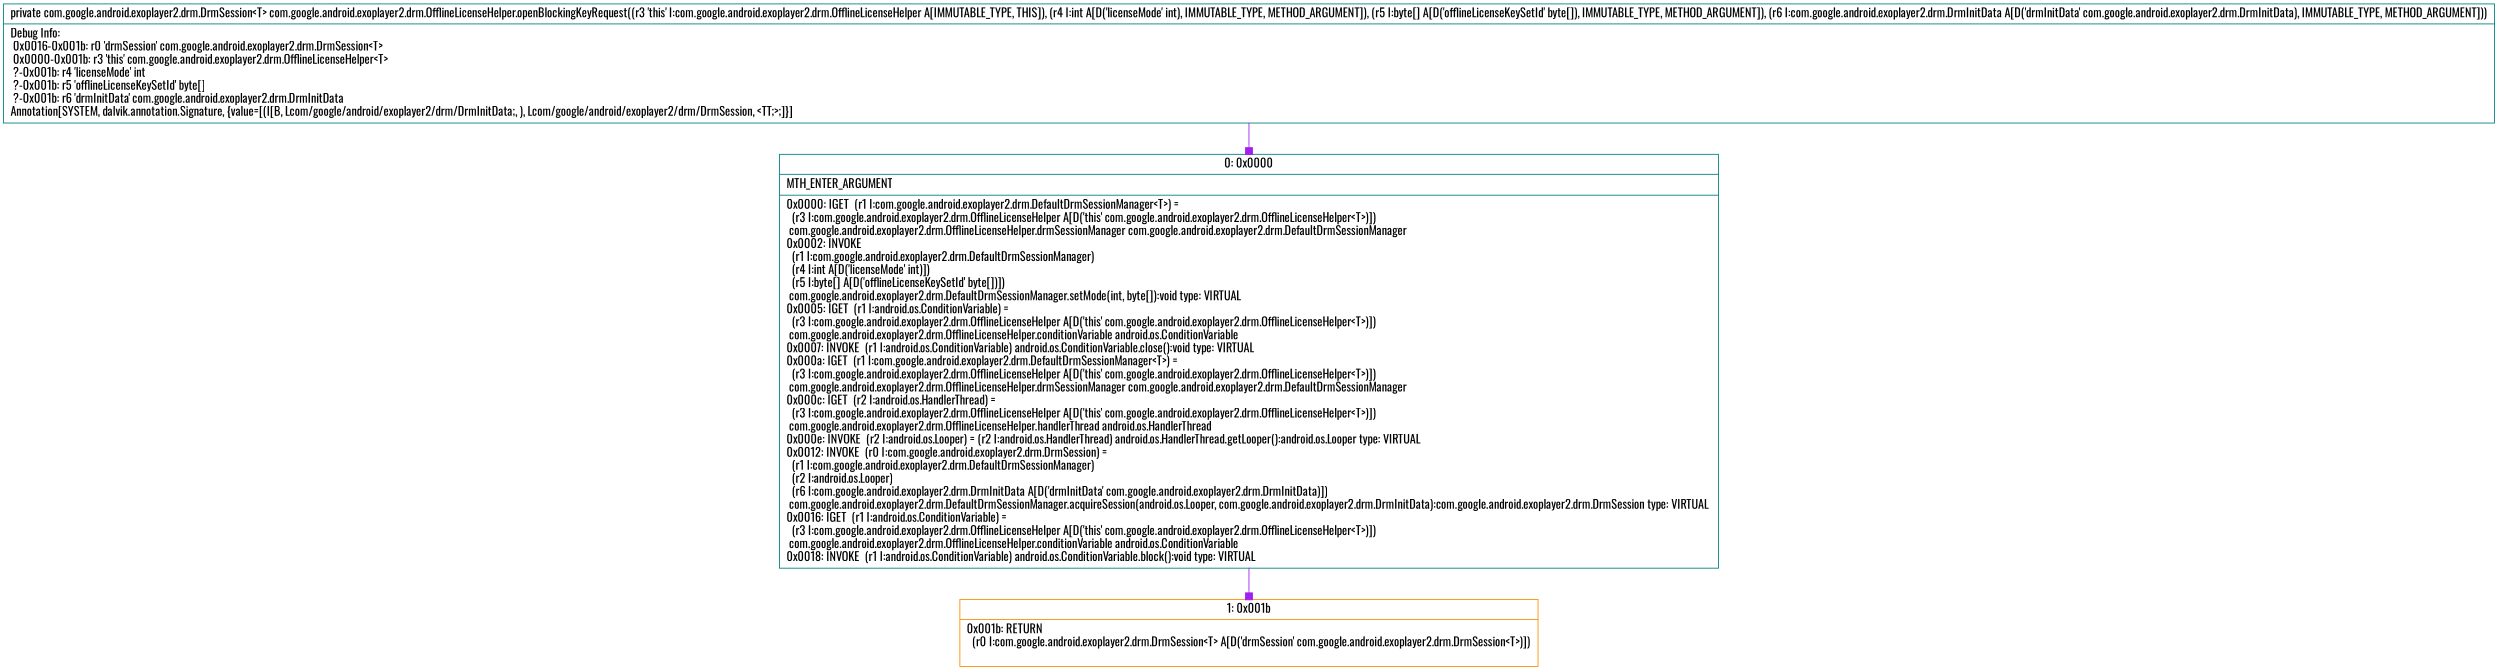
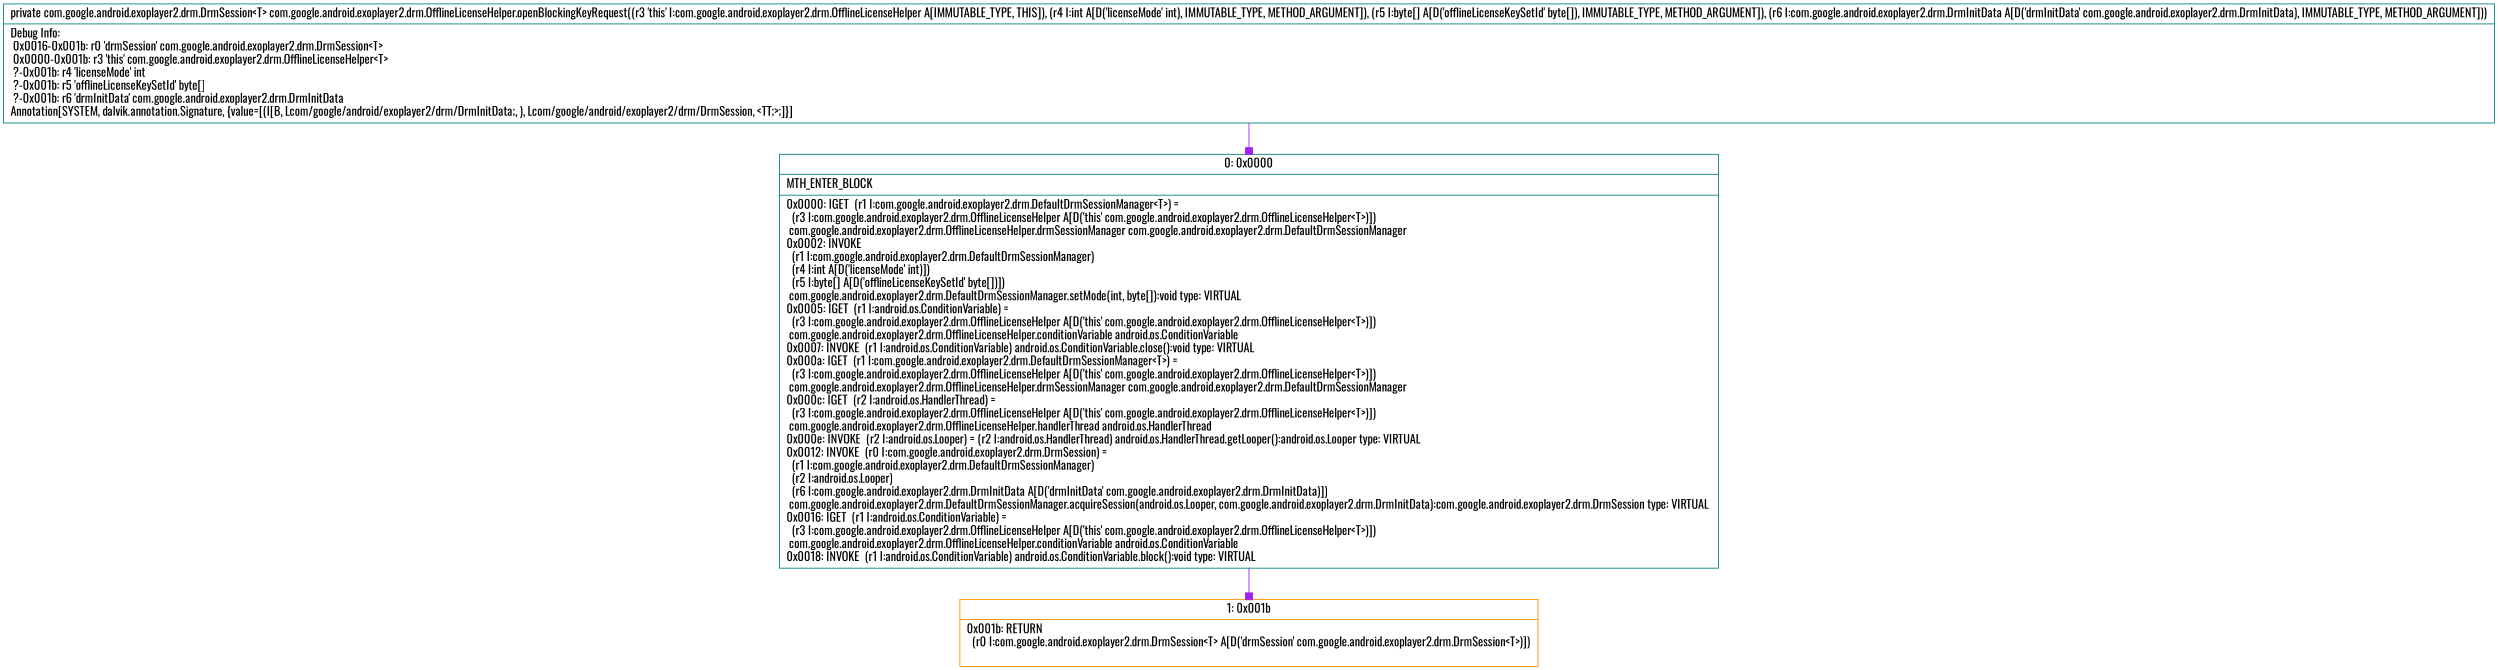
node "0: 0x0000": text "MTH_ENTER_ARGUMENT" -> "MTH_ENTER_BLOCK"
